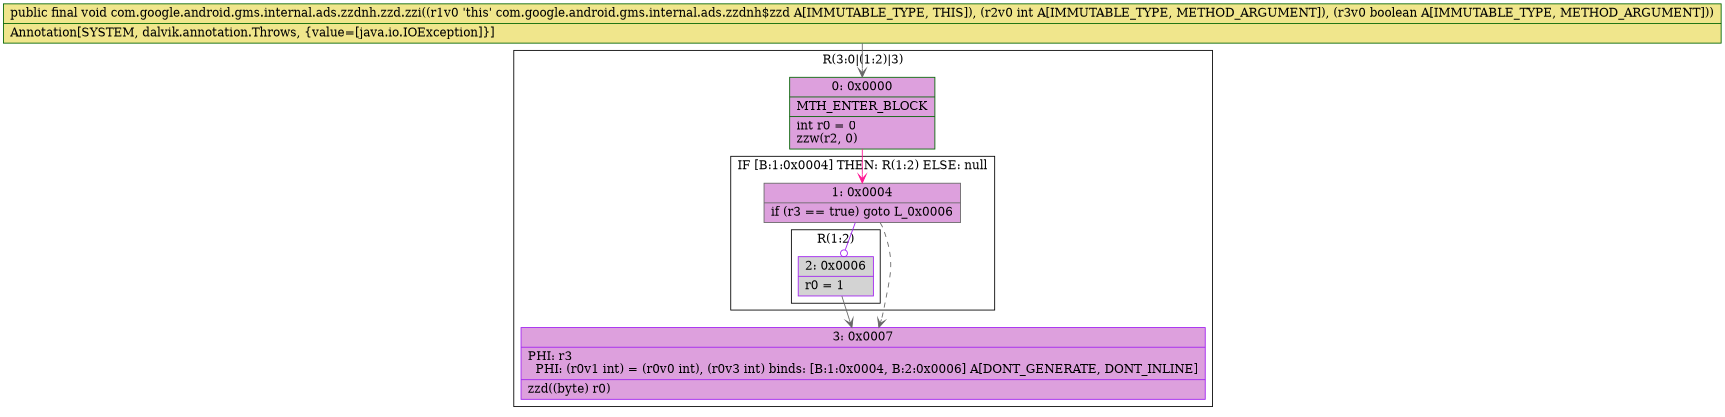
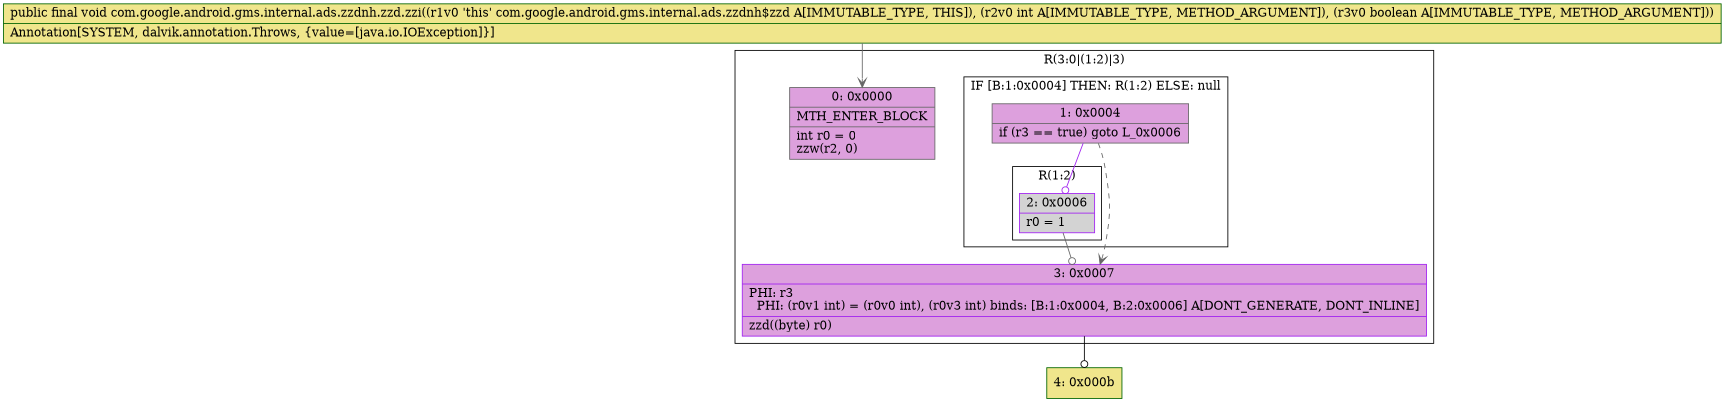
node "0: 0x0000": color darkgreen -> gray40
edge "0: 0x0000" -> "1: 0x0004": removed
edge "2: 0x0006" -> "3: 0x0007": arrowhead vee -> odot
node "4: 0x000b": added
